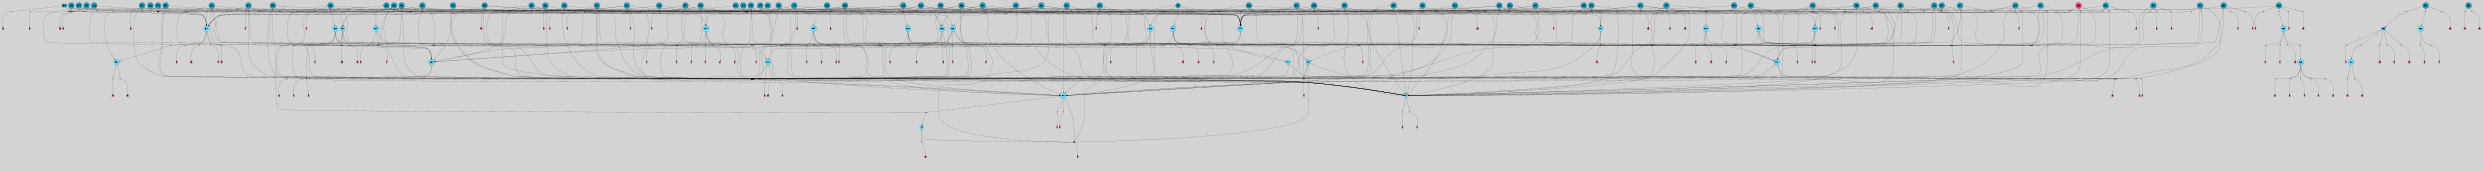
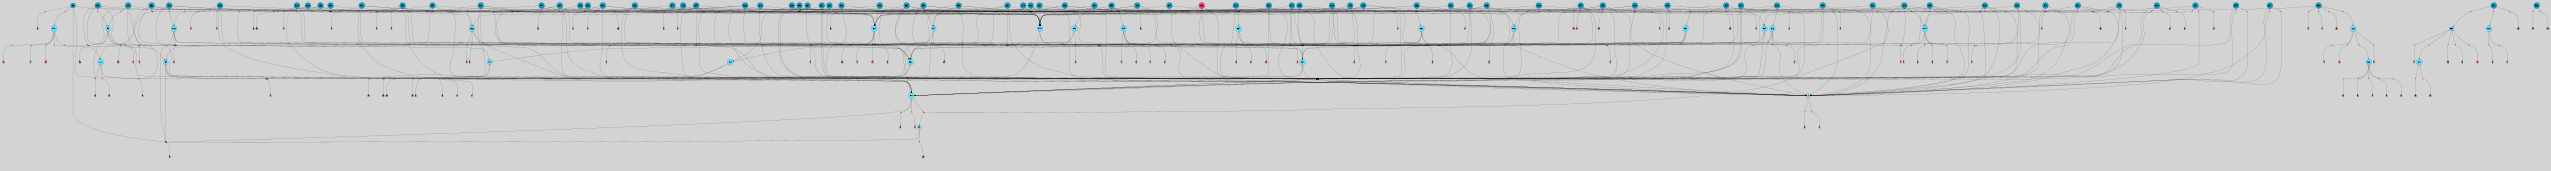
node "T570": shape box -> circle
node "T599": added
